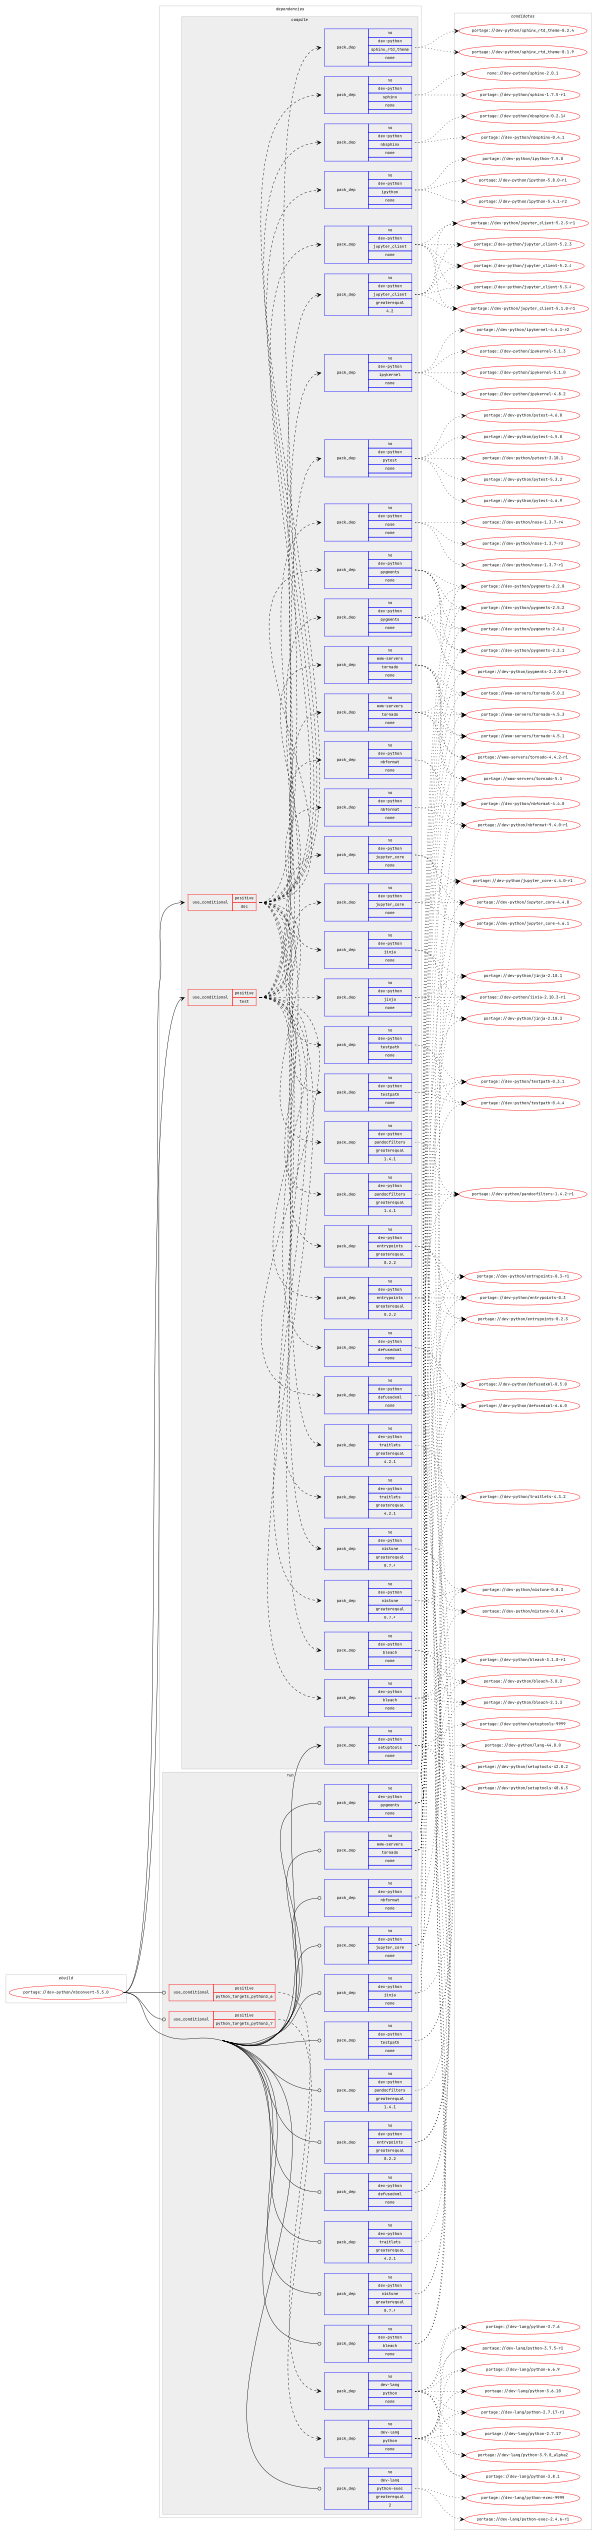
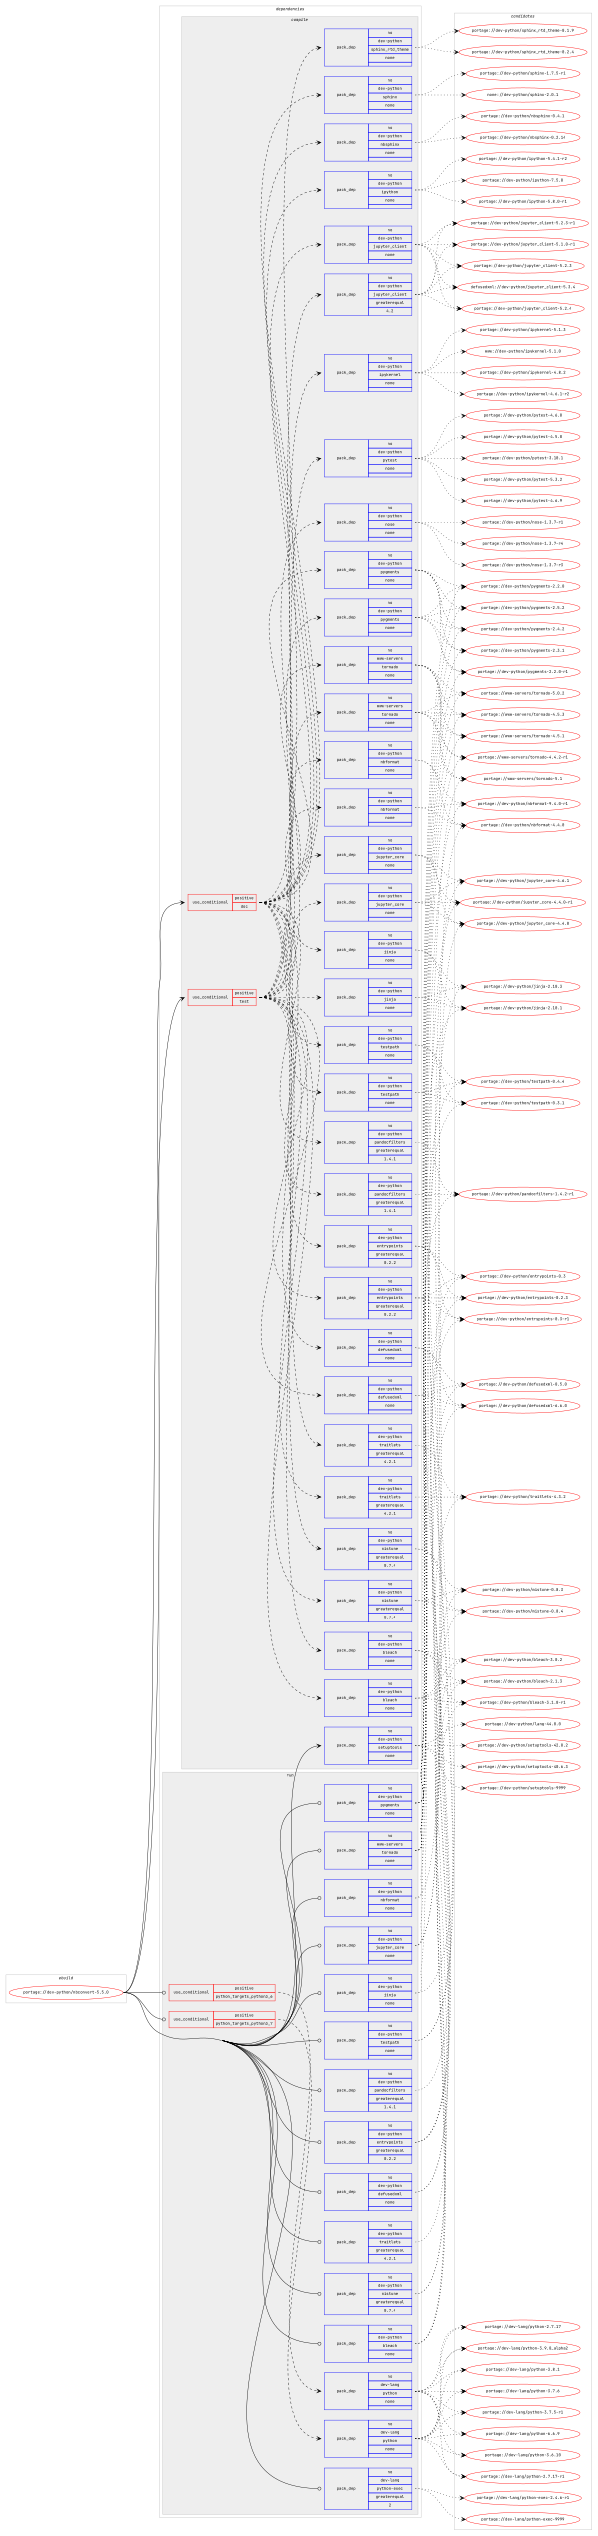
node "portage://dev-python/jupyter_client-5.3.4": label "portage://dev-python/jupyter_client-5.3.4" -> "defusedxml://dev-python/jupyter_client-5.3.4"
node "portage://dev-python/ipykernel-5.1.0": label "portage://dev-python/ipykernel-5.1.0" -> "www://dev-python/ipykernel-5.1.0"
node "portage://dev-python/jinja-2.10.3-r1": removed
